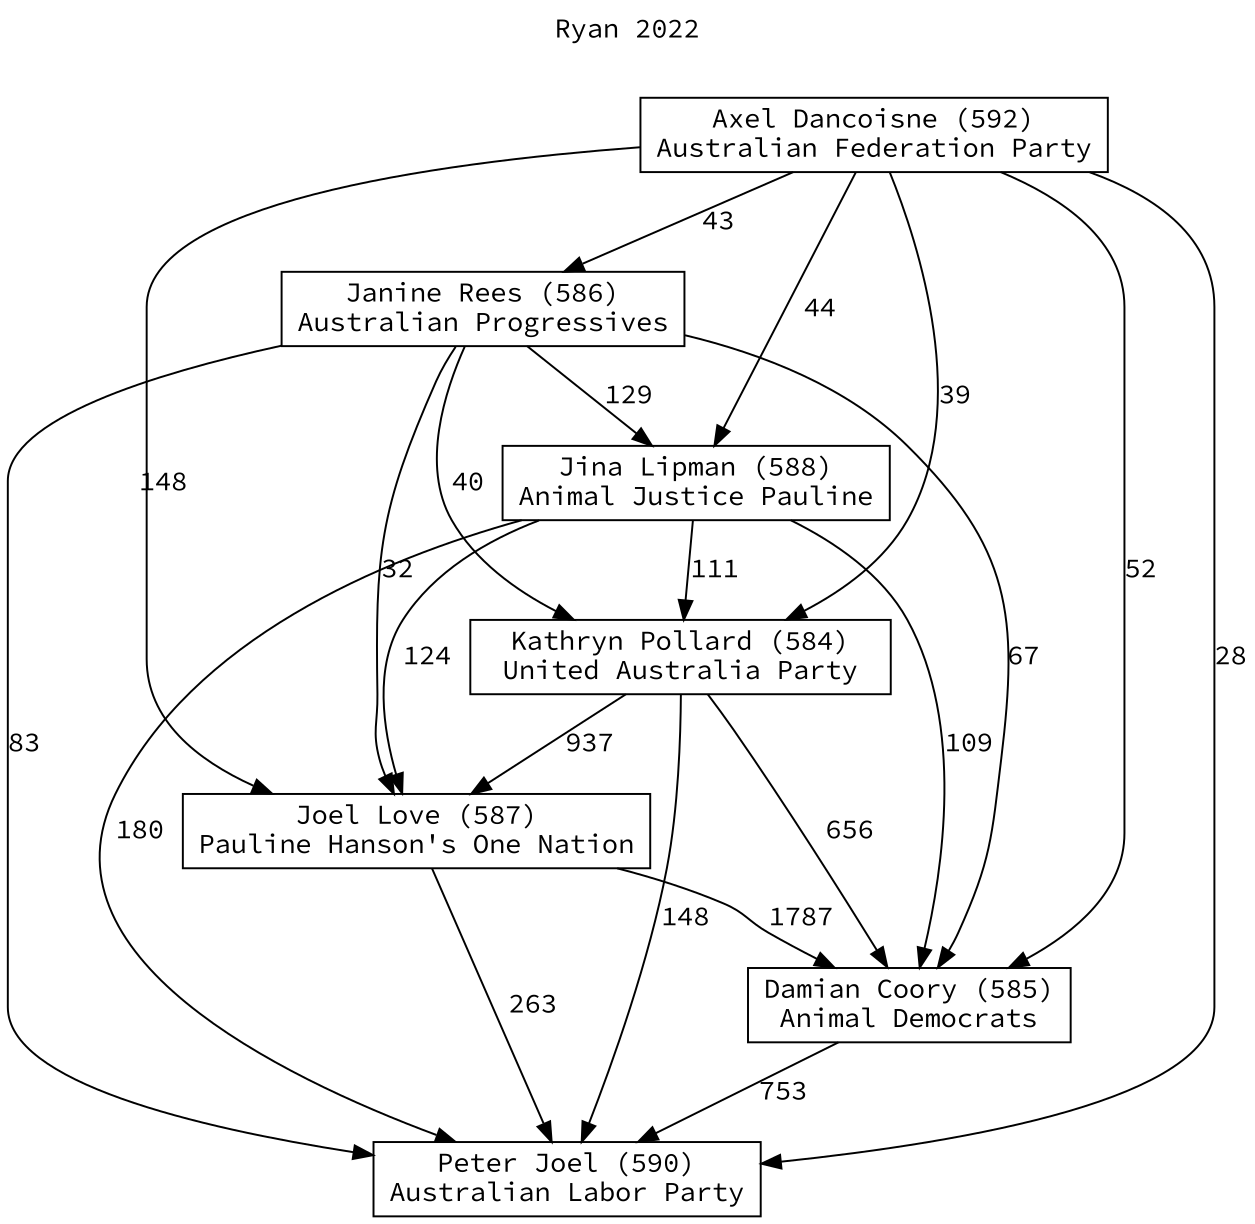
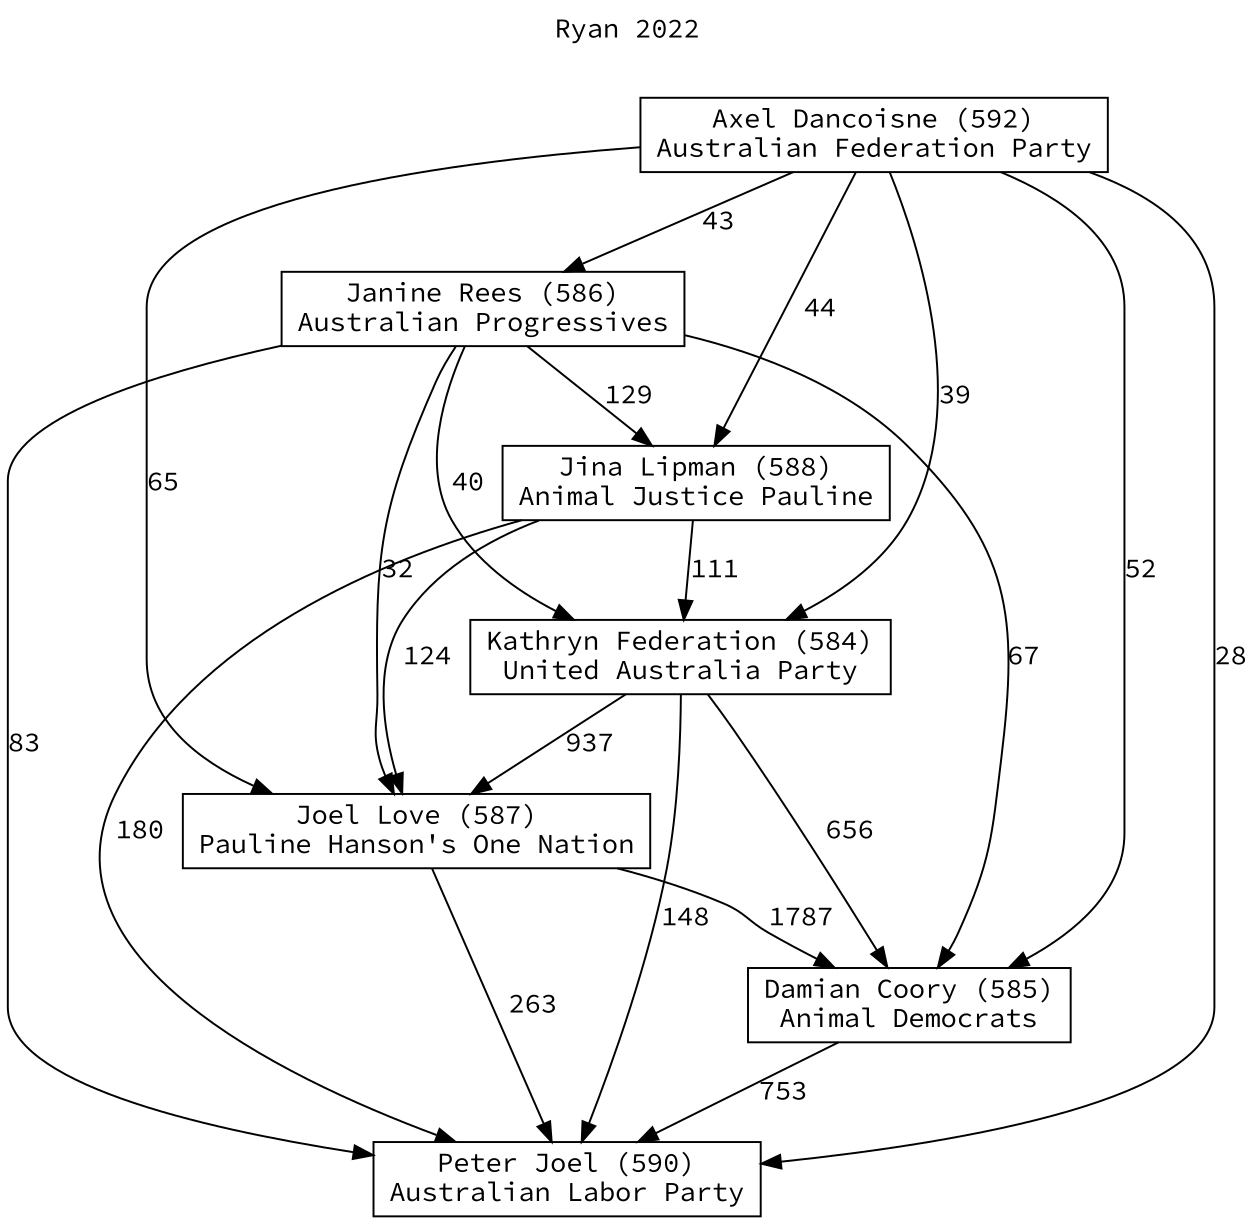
edge "Axel Dancoisne (592) Australian Federation Party" -> "Joel Love (587) Pauline Hanson's One Nation": label "148" -> "65"
node "Kathryn Pollard (584) United Australia Party": label "Kathryn Pollard (584) United Australia Party" -> "Kathryn Federation (584) United Australia Party"
edge "Jina Lipman (588) Animal Justice Pauline" -> "Damian Coory (585) Animal Democrats": removed, label "109"
